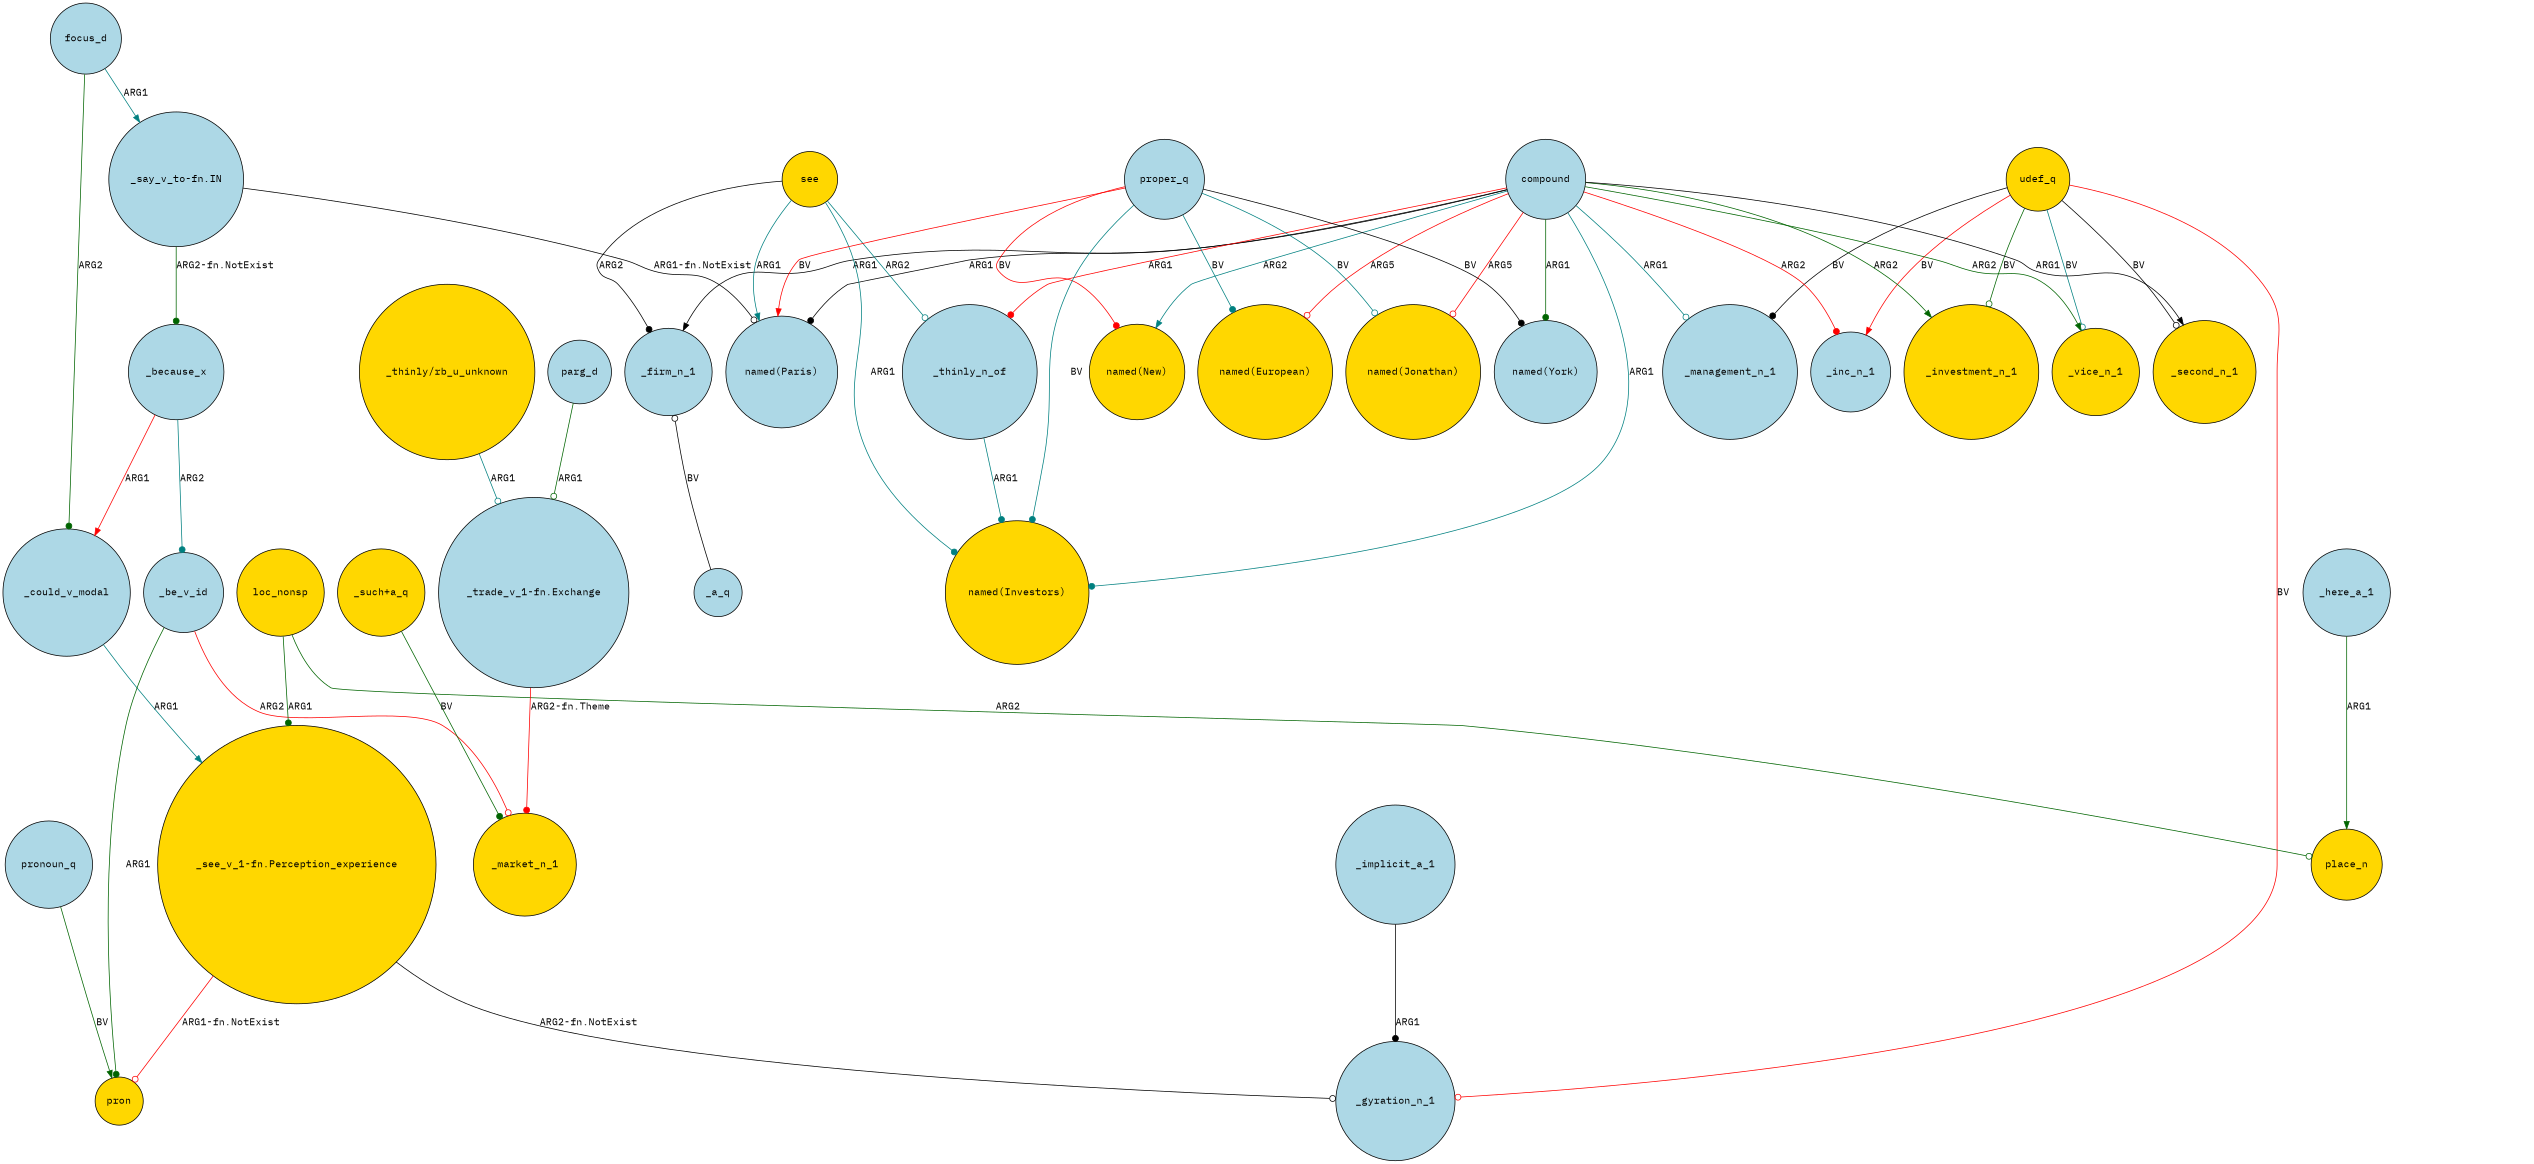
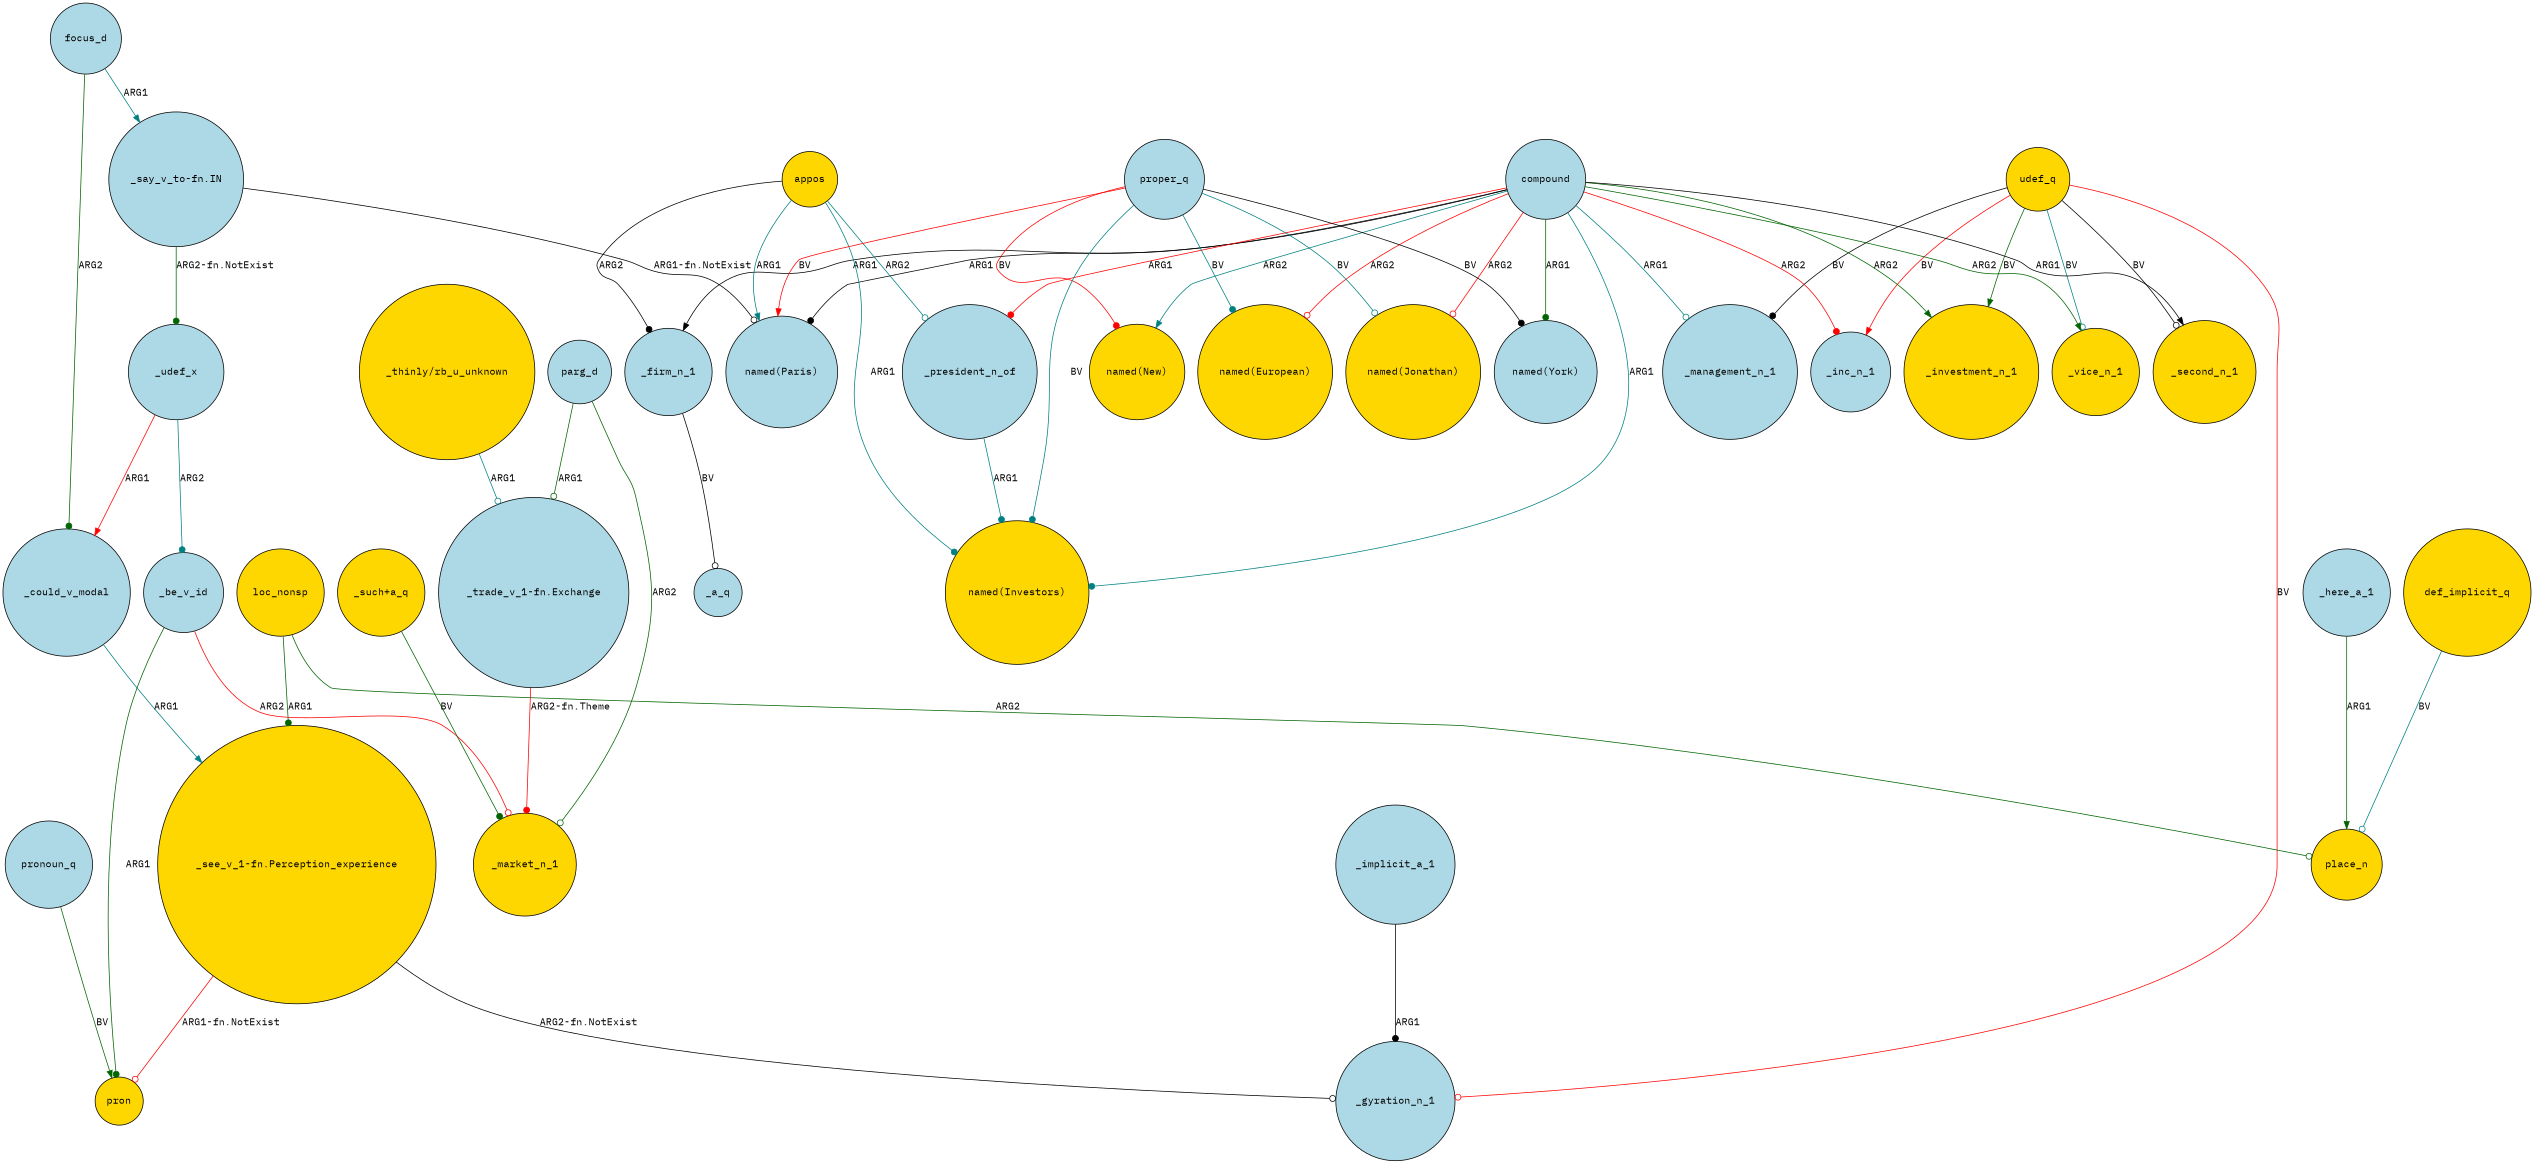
node "see": label "see" -> "appos"
edge "udef_q" -> "_investment_n_1": arrowhead odot -> normal
edge "compound" -> "named(European)": label "ARG5" -> "ARG2"
edge "compound" -> "named(Jonathan)": label "ARG5" -> "ARG2"
node "_because_x": label "_because_x" -> "_udef_x"
node "_thinly_n_of": label "_thinly_n_of" -> "_president_n_of"
edge "_a_q" -> "_firm_n_1": reversed
node "def_implicit_q": added
edge "parg_d" -> "_market_n_1": added, label "ARG2"
